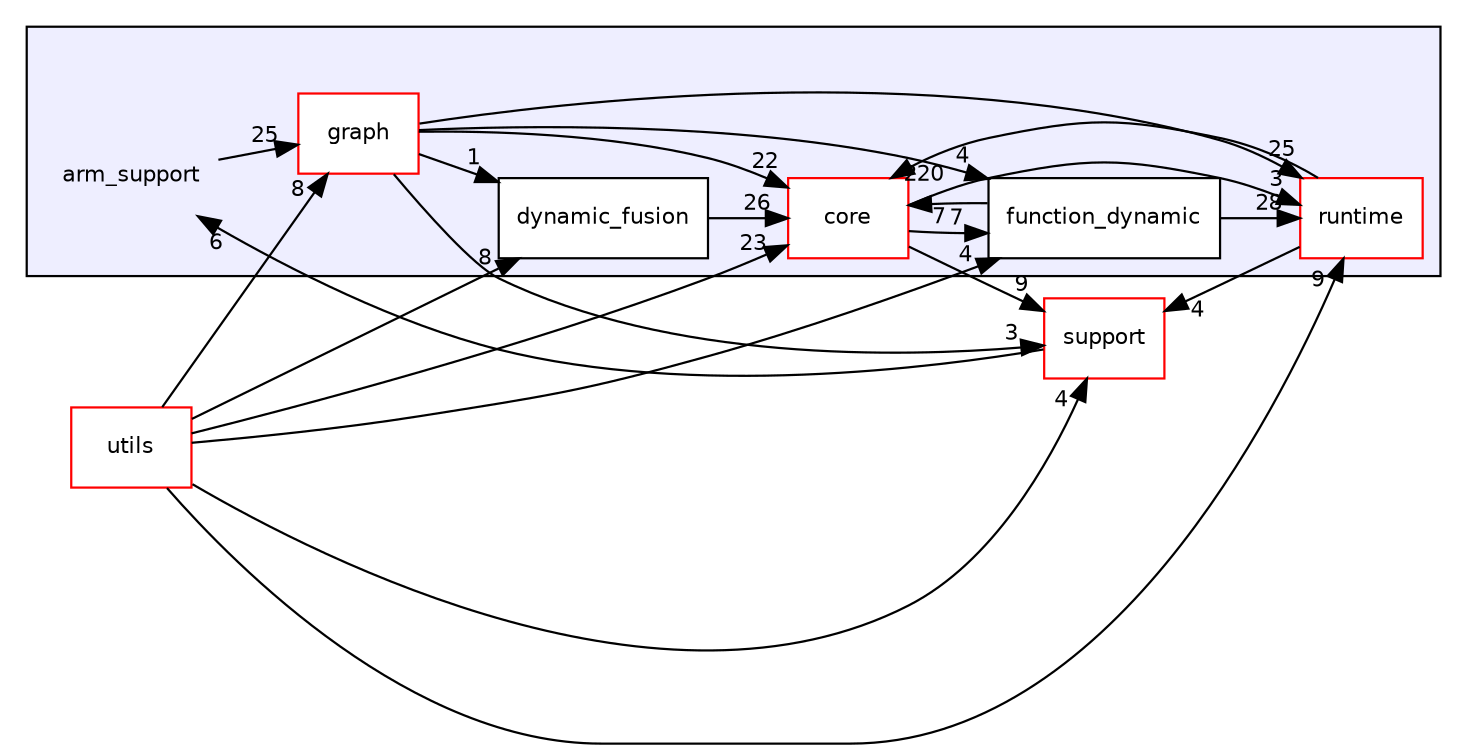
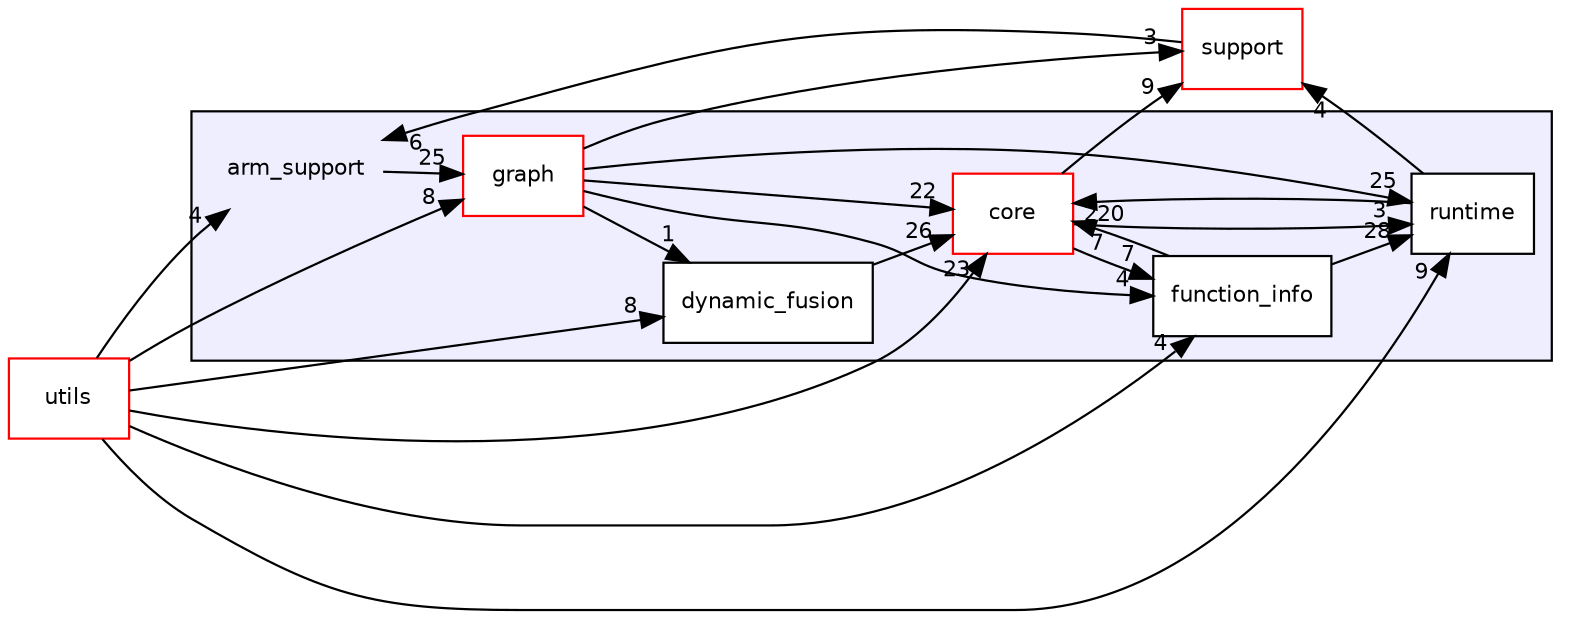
node "function_dynamic": label "function_dynamic" -> "function_info"
node "runtime": color red -> black
edge "utils" -> "support": now "utils" -> "arm_support"
